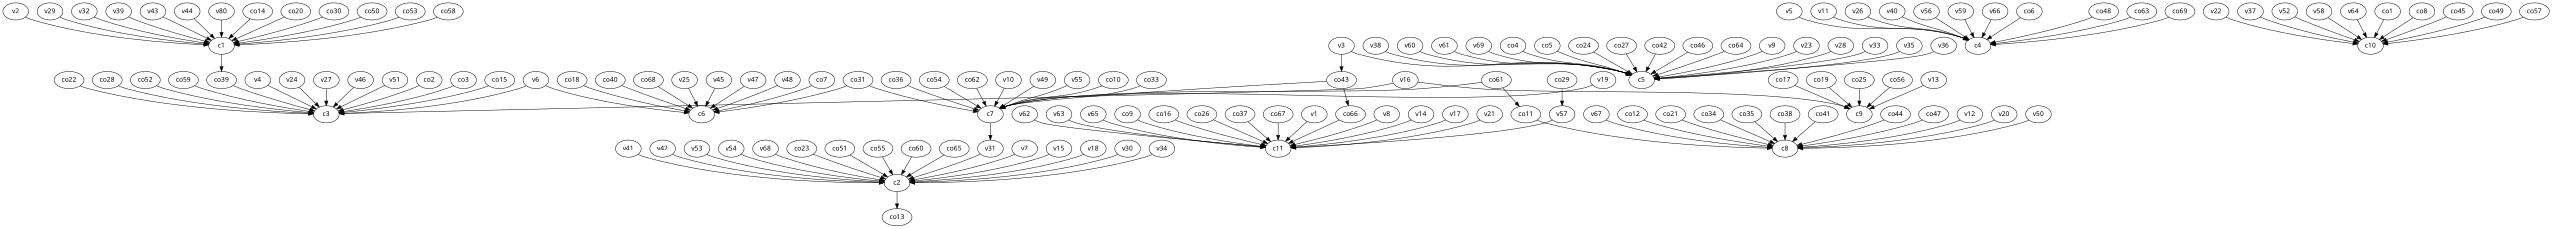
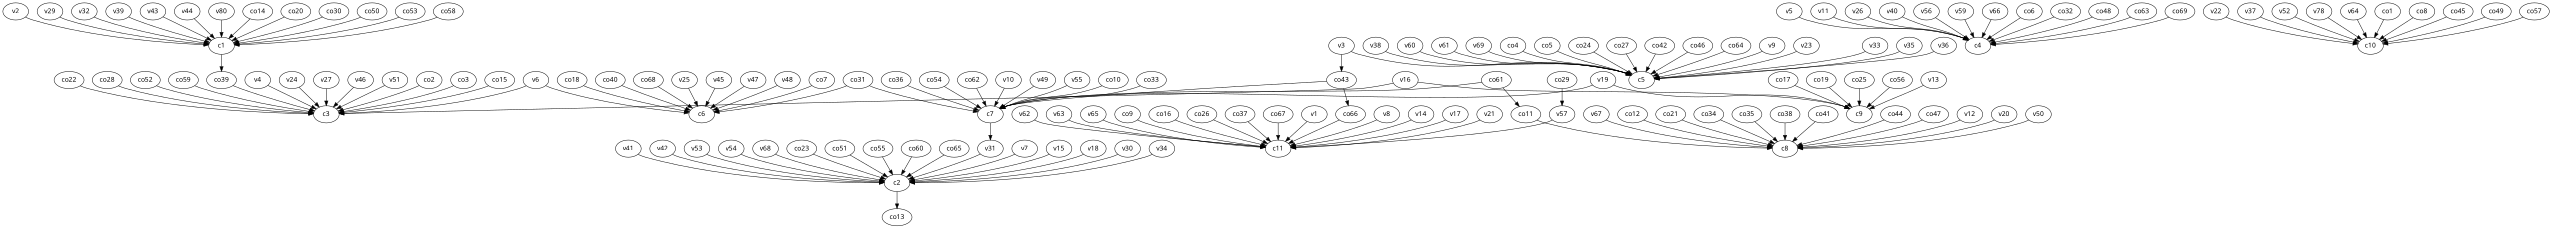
node "co32": added
node "v58": label "v58" -> "v78"
node "v28": removed
edge "v19" -> "c9": added
